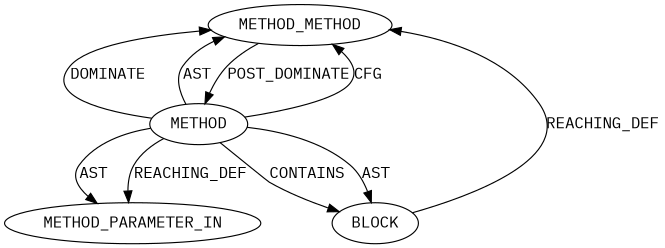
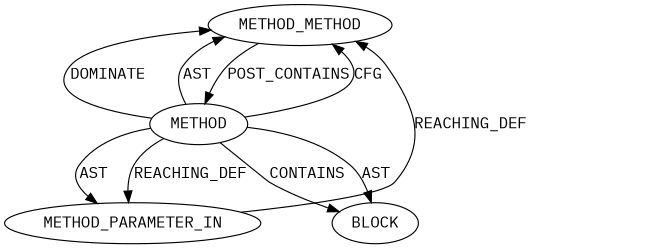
edge "METHOD_METHOD" -> "METHOD": label "POST_DOMINATE" -> "POST_CONTAINS"
edge "BLOCK" -> "METHOD_METHOD": now "METHOD_PARAMETER_IN" -> "METHOD_METHOD"
